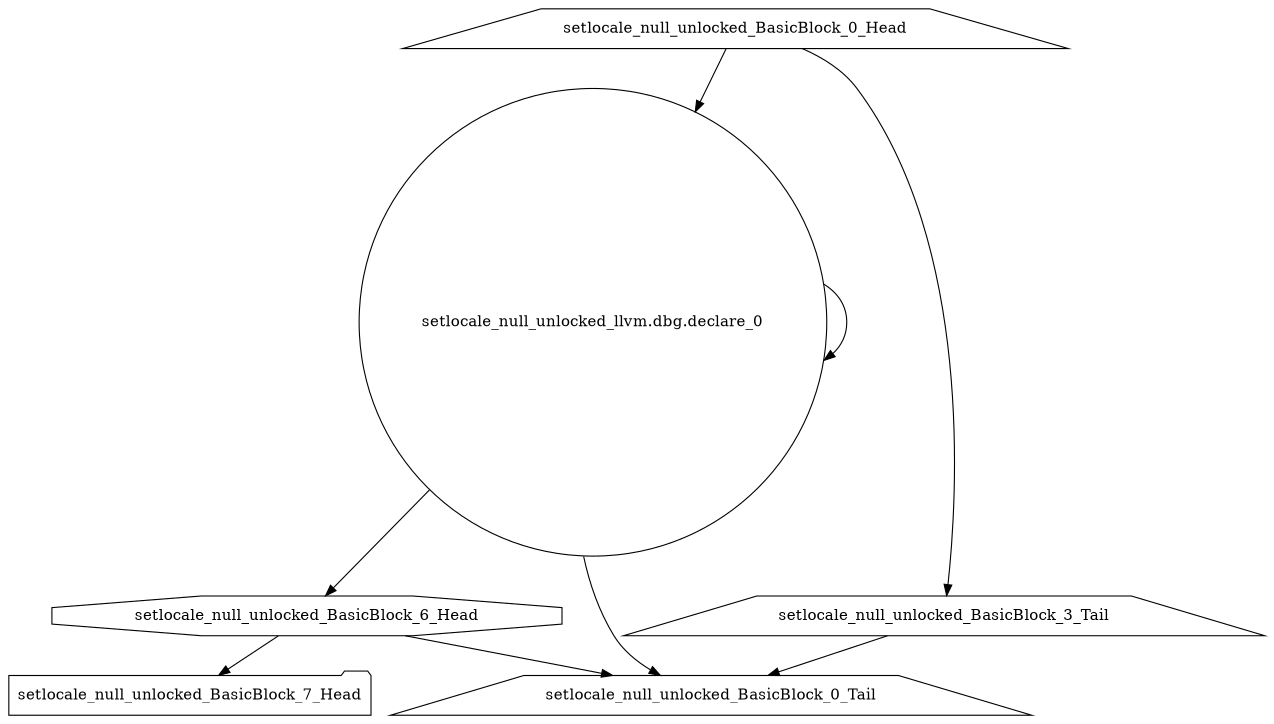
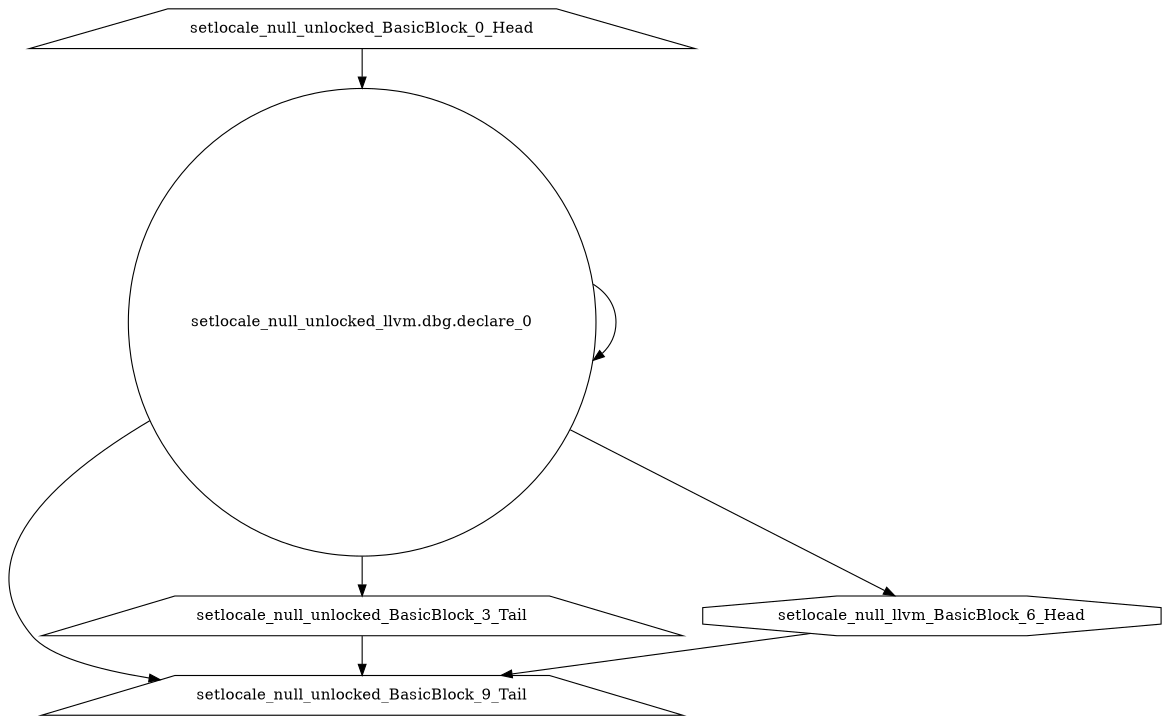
edge "setlocale_null_unlocked_BasicBlock_0_Head" -> "setlocale_null_unlocked_BasicBlock_3_Tail": now "setlocale_null_unlocked_llvm.dbg.declare_0" -> "setlocale_null_unlocked_BasicBlock_3_Tail"
node "setlocale_null_unlocked_BasicBlock_6_Head": label "setlocale_null_unlocked_BasicBlock_6_Head" -> "setlocale_null_llvm_BasicBlock_6_Head"
node "setlocale_null_unlocked_BasicBlock_7_Head": removed
node "setlocale_null_unlocked_BasicBlock_0_Tail": label "setlocale_null_unlocked_BasicBlock_0_Tail" -> "setlocale_null_unlocked_BasicBlock_9_Tail"
